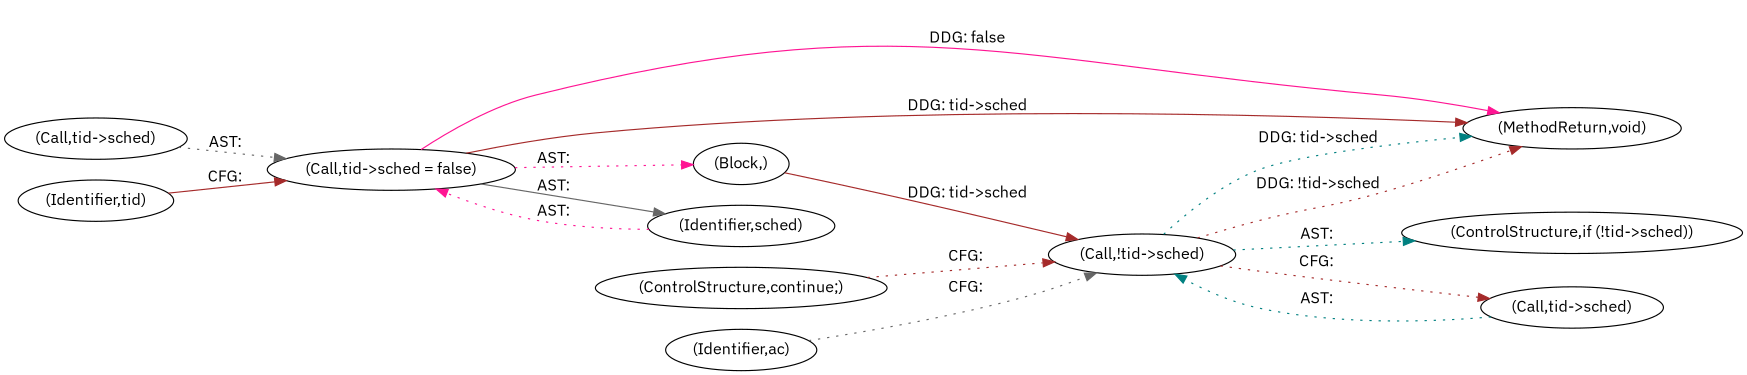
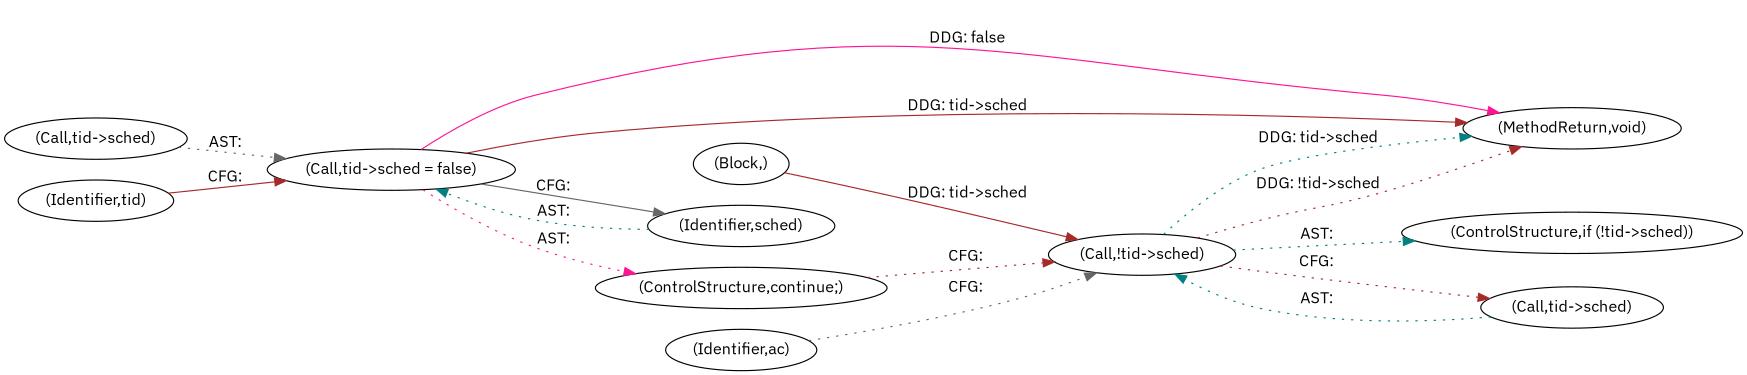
edge "(Call,tid->sched = false)" -> "(Block,)": now "(Call,tid->sched = false)" -> "(ControlStructure,continue;)"
edge "(Call,tid->sched = false)" -> "(Identifier,sched)": label "AST: " -> "CFG: "
edge "(Identifier,sched)" -> "(Call,tid->sched = false)": color deeppink -> teal
